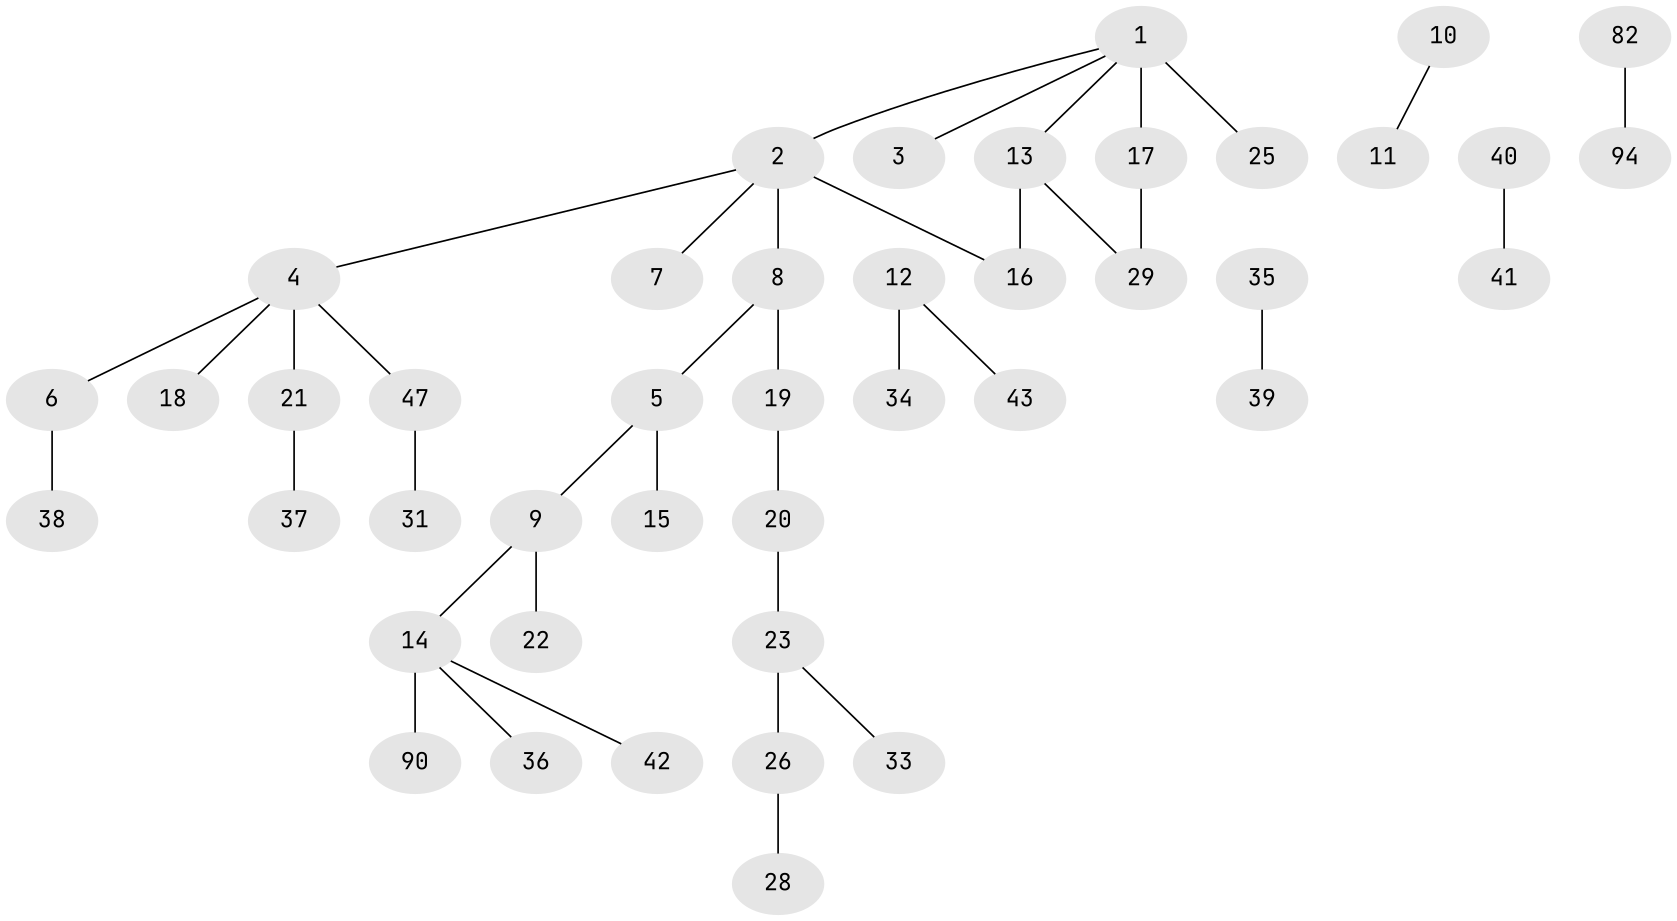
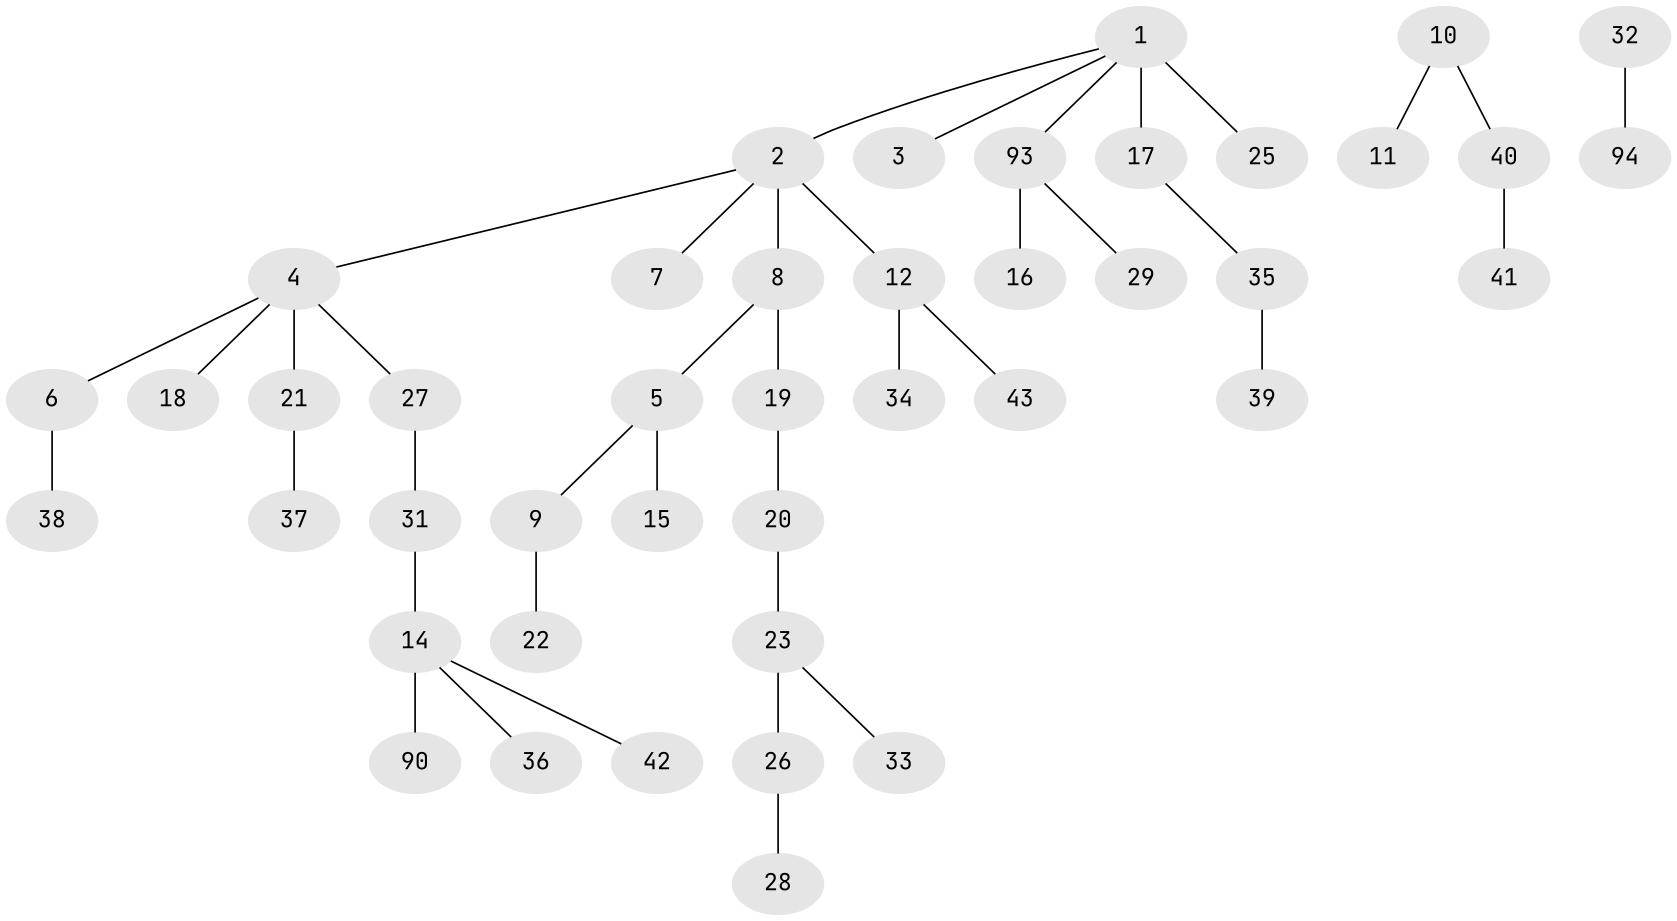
node "82": label "82" -> "32"
edge "10" -- "40": added
node "13": label "13" -> "93"
edge "2" -- "16": now "2" -- "12"
edge "17" -- "29": now "17" -- "35"
node "47": label "47" -> "27"
edge "9" -- "14": now "31" -- "14"
